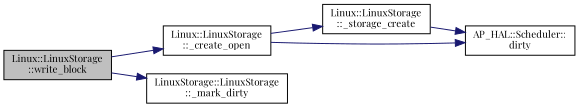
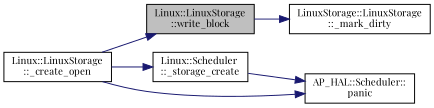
node "Linux::LinuxStorage ::_storage_create": label "Linux::LinuxStorage ::_storage_create" -> "Linux::Scheduler ::_storage_create"
node "AP_HAL::Scheduler:: dirty": label "AP_HAL::Scheduler:: dirty" -> "AP_HAL::Scheduler:: panic"
edge "Linux::LinuxStorage ::write_block" -> "Linux::LinuxStorage ::_create_open": reversed
